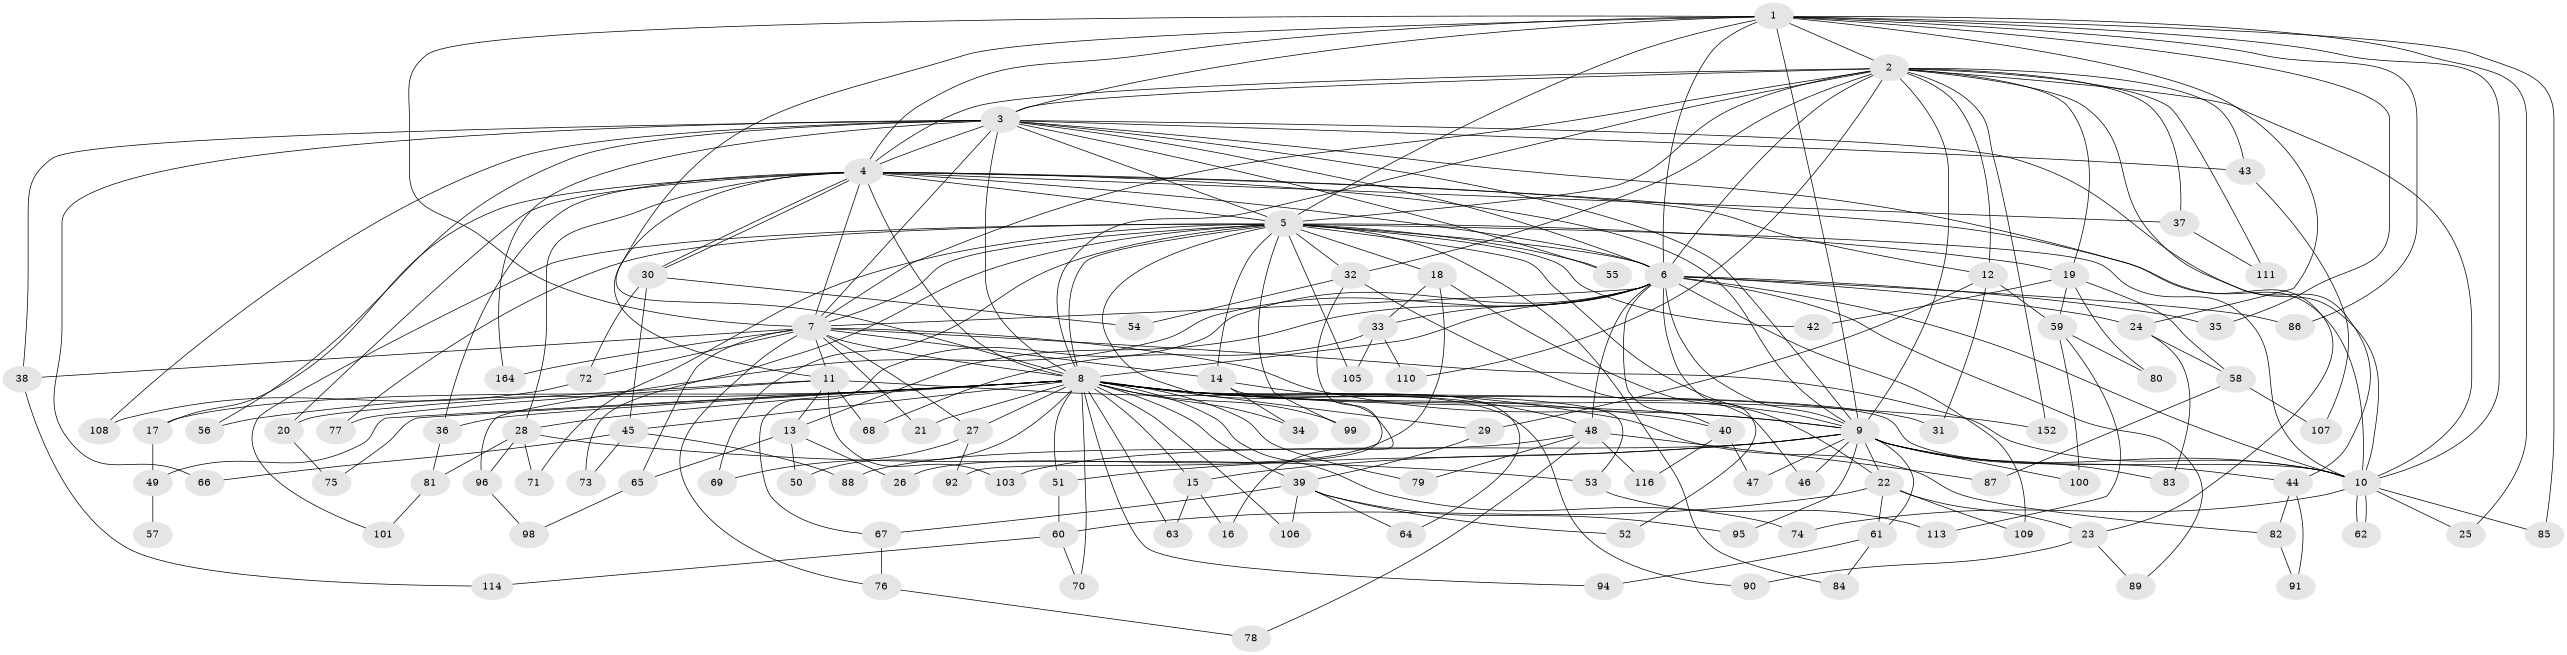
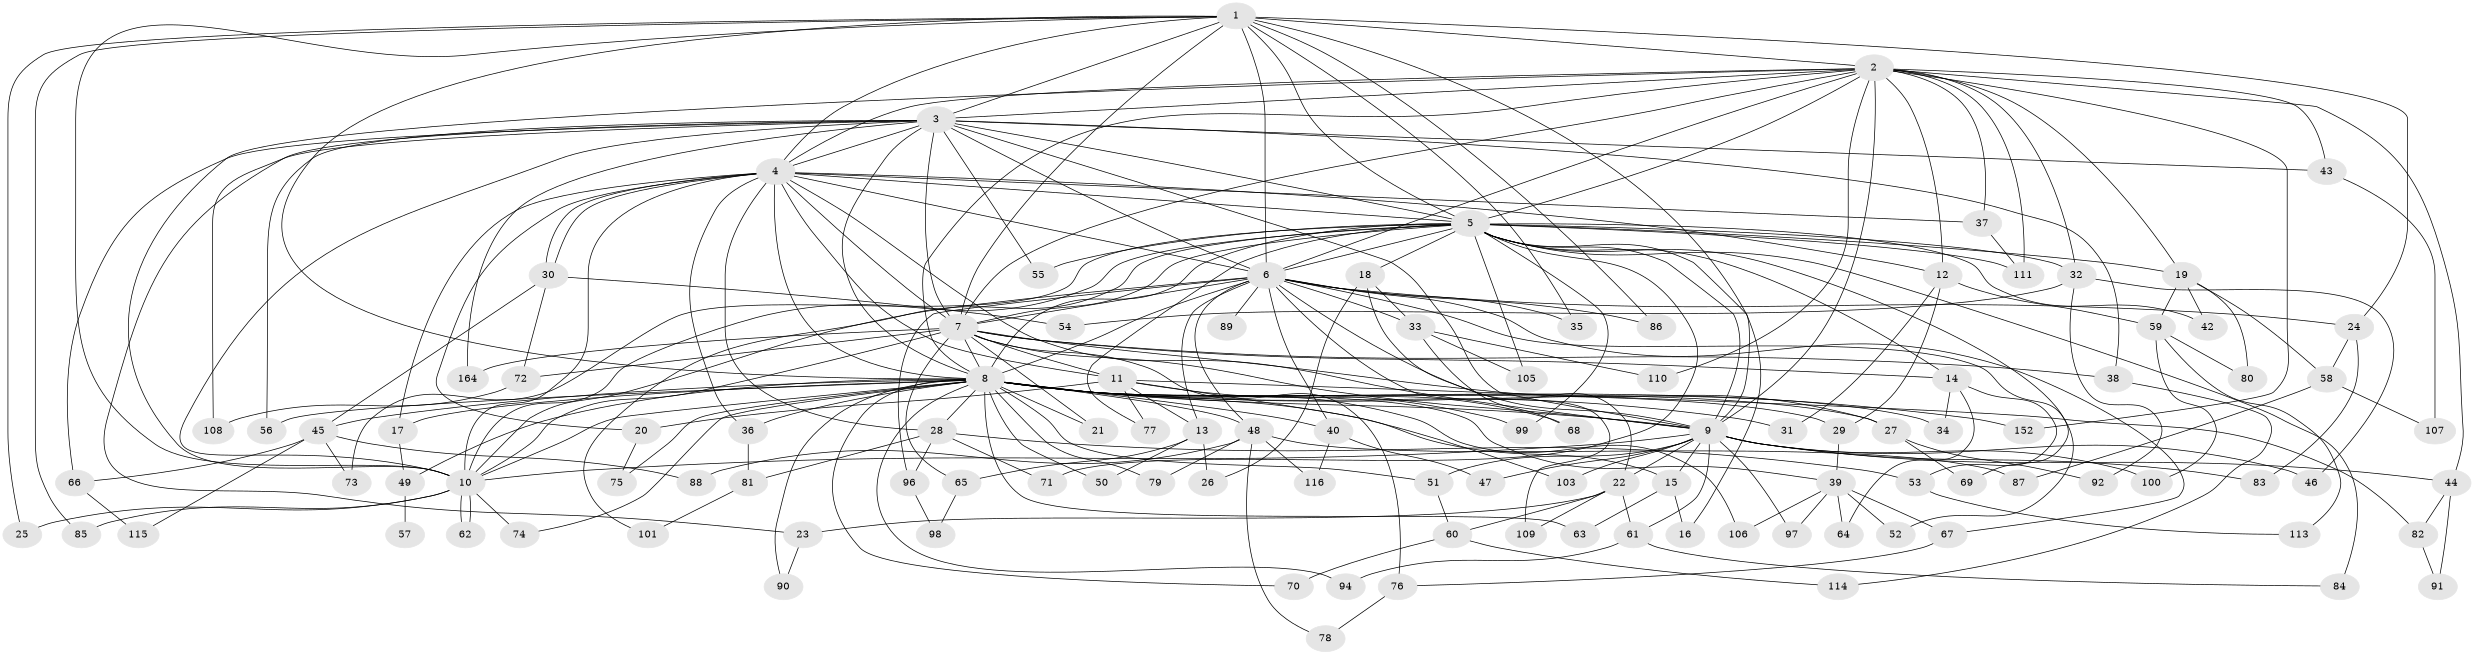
edge "5" -- "111": added
node "115": added
node "95": label "95" -> "97"
edge "23" -- "89": removed
